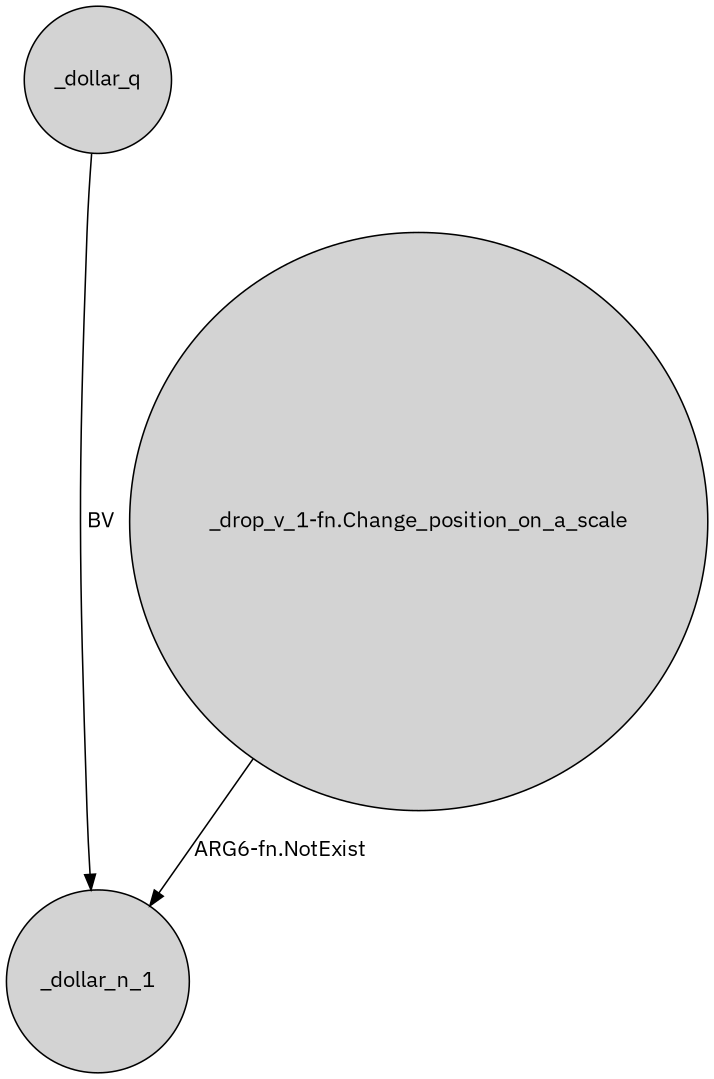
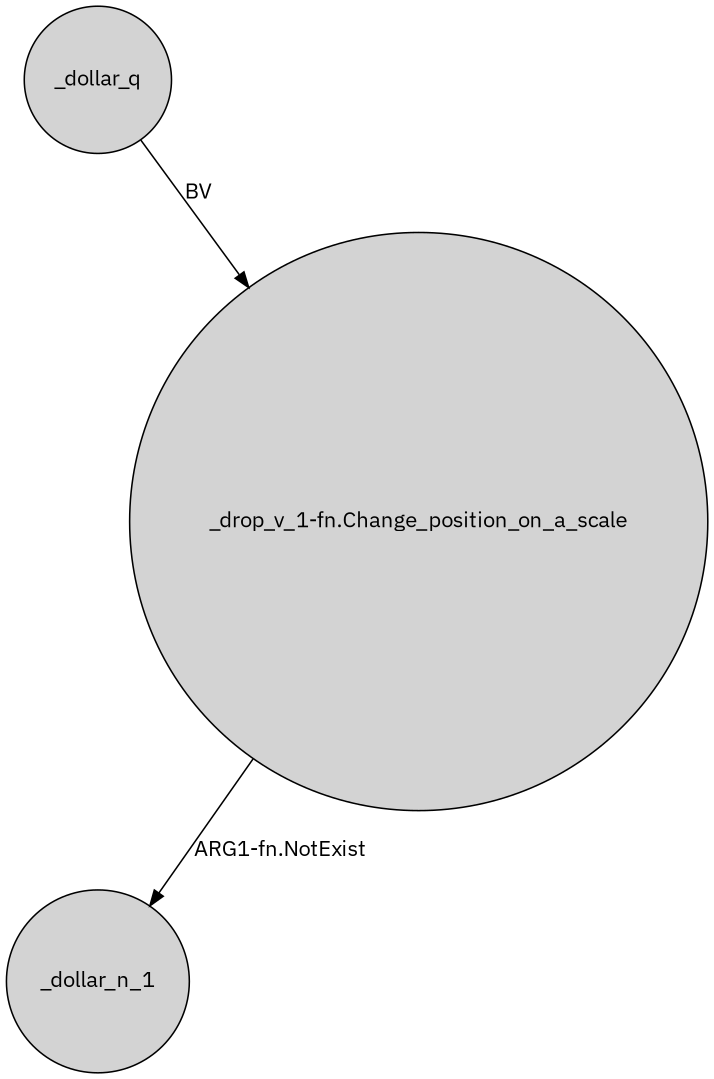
edge "_dollar_q" -> "_dollar_n_1": now "_dollar_q" -> "_drop_v_1-fn.Change_position_on_a_scale"
edge "_drop_v_1-fn.Change_position_on_a_scale" -> "_dollar_n_1": label "ARG6-fn.NotExist" -> "ARG1-fn.NotExist"
